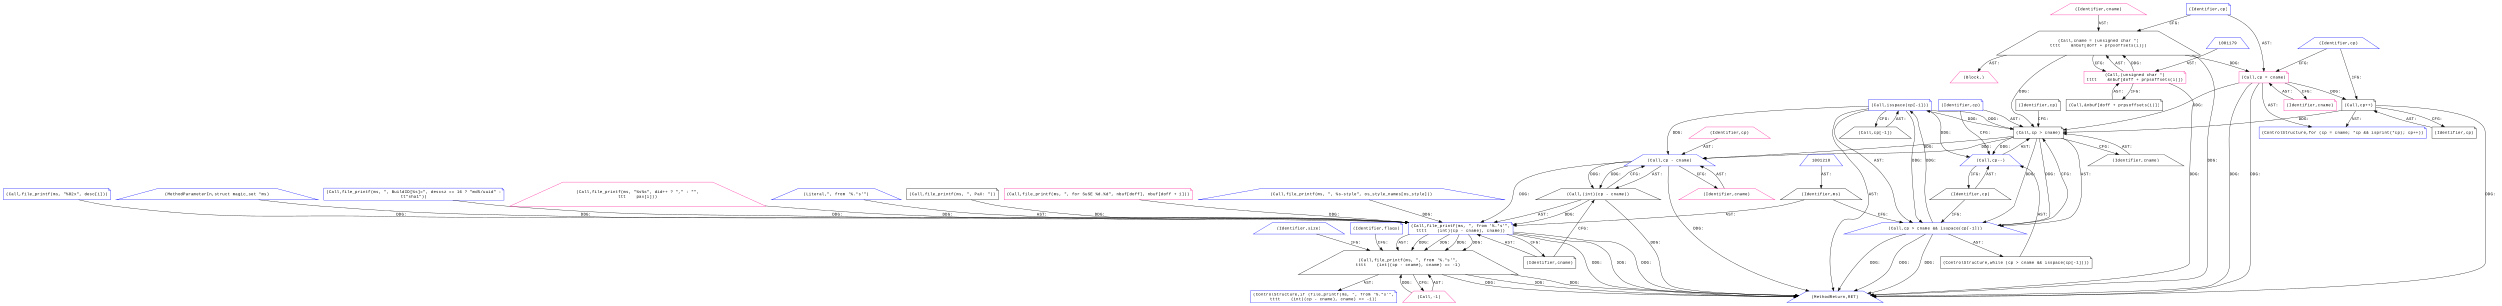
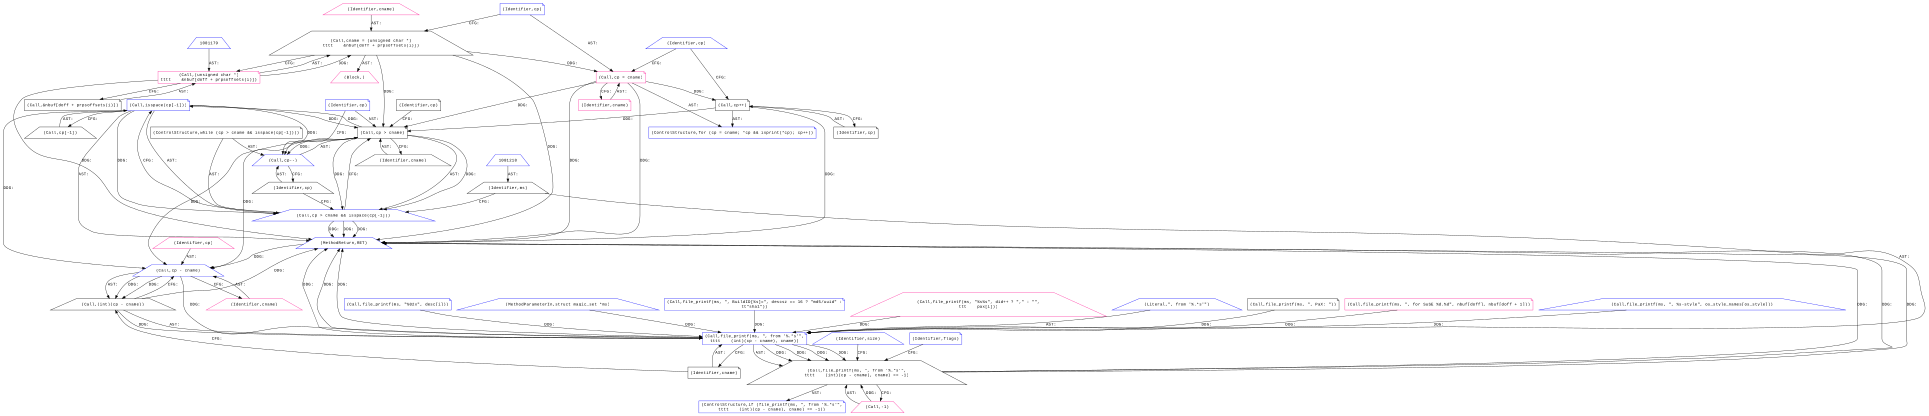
edge "(Call,cp > cname && isspace(cp[-1]))" -> "(Call,isspace(cp[-1]))": label "DDG: " -> "CFG: "
edge "(Call,cp > cname && isspace(cp[-1]))" -> "(ControlStructure,while (cp > cname && isspace(cp[-1])))": reversed
edge "(Call,cp - cname)" -> "(MethodReturn,RET)": reversed
